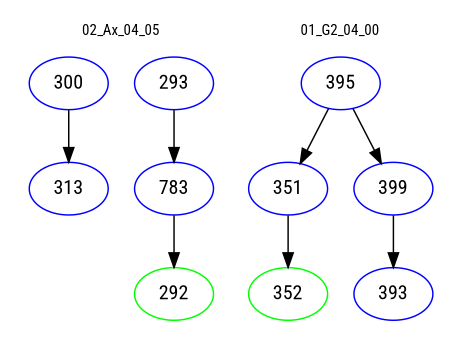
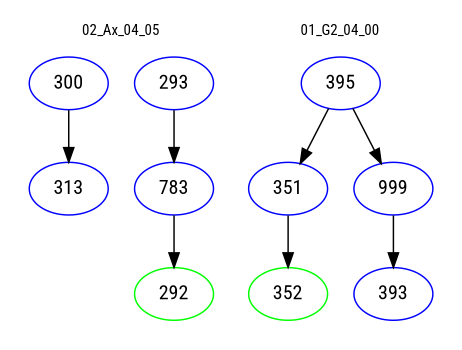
node "399": label "399" -> "999"
